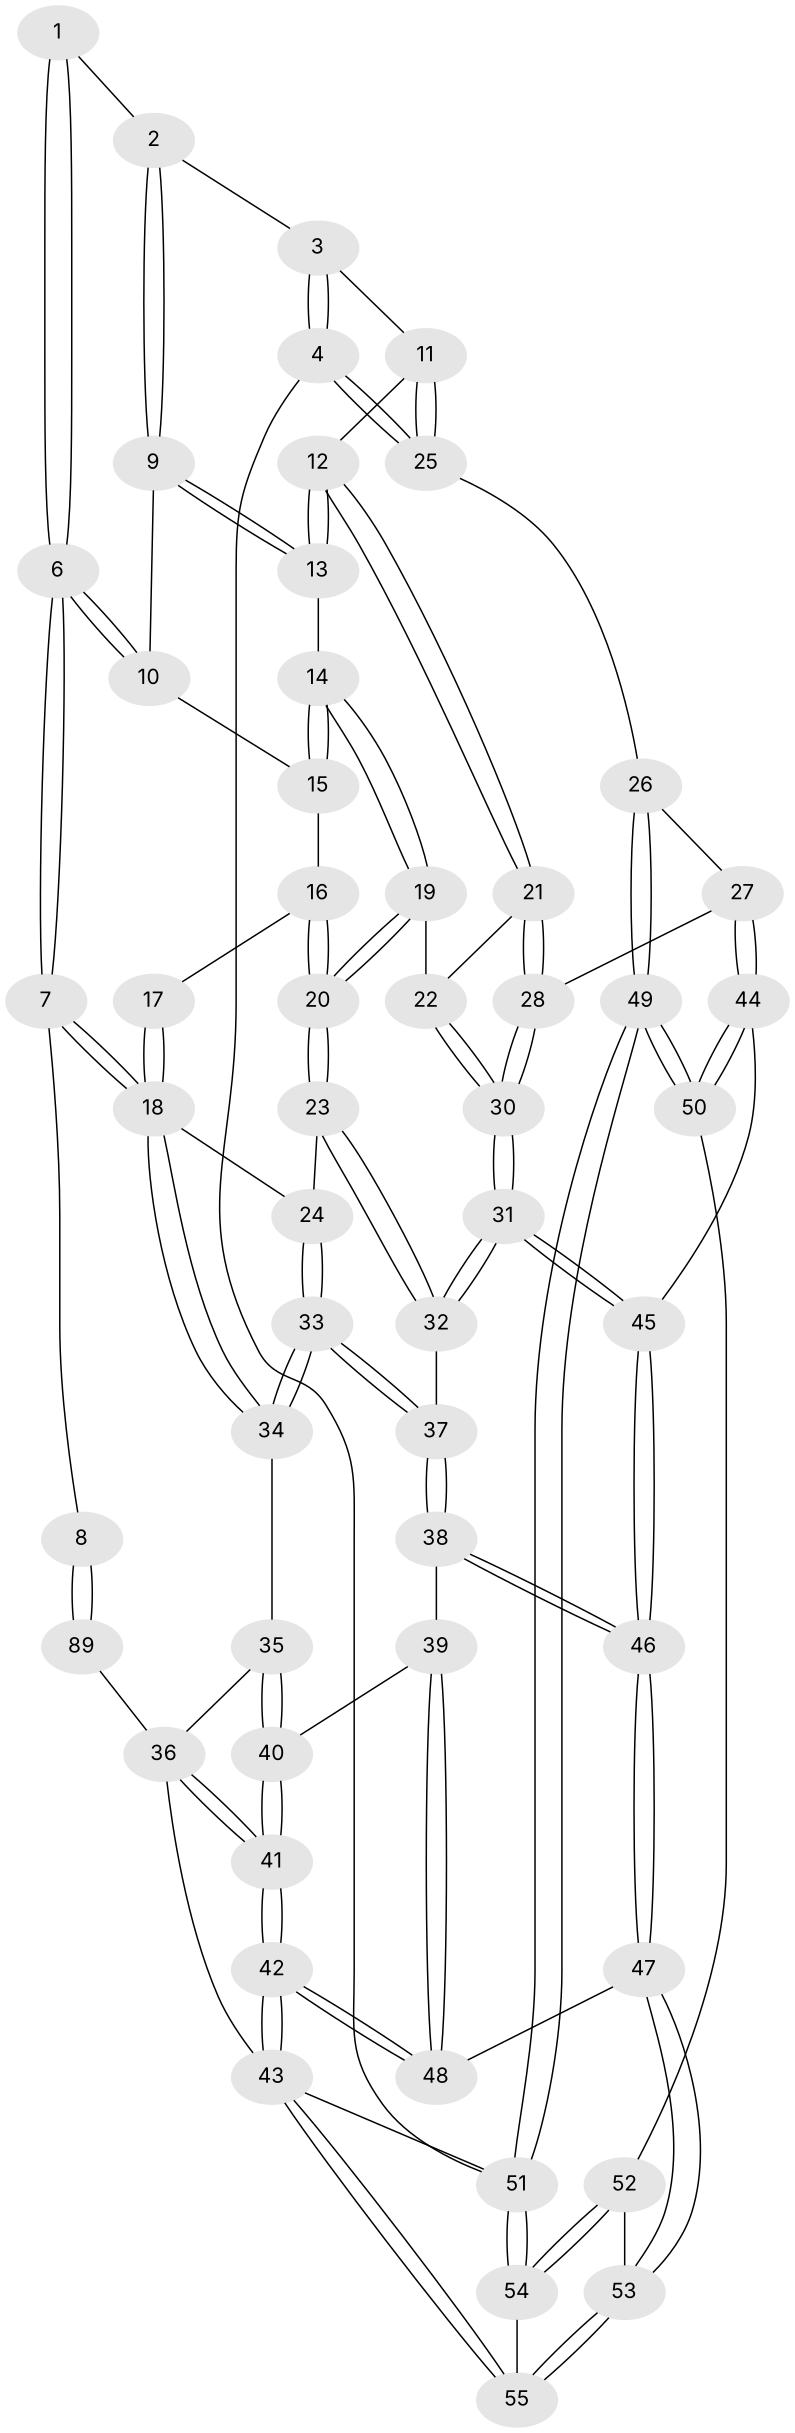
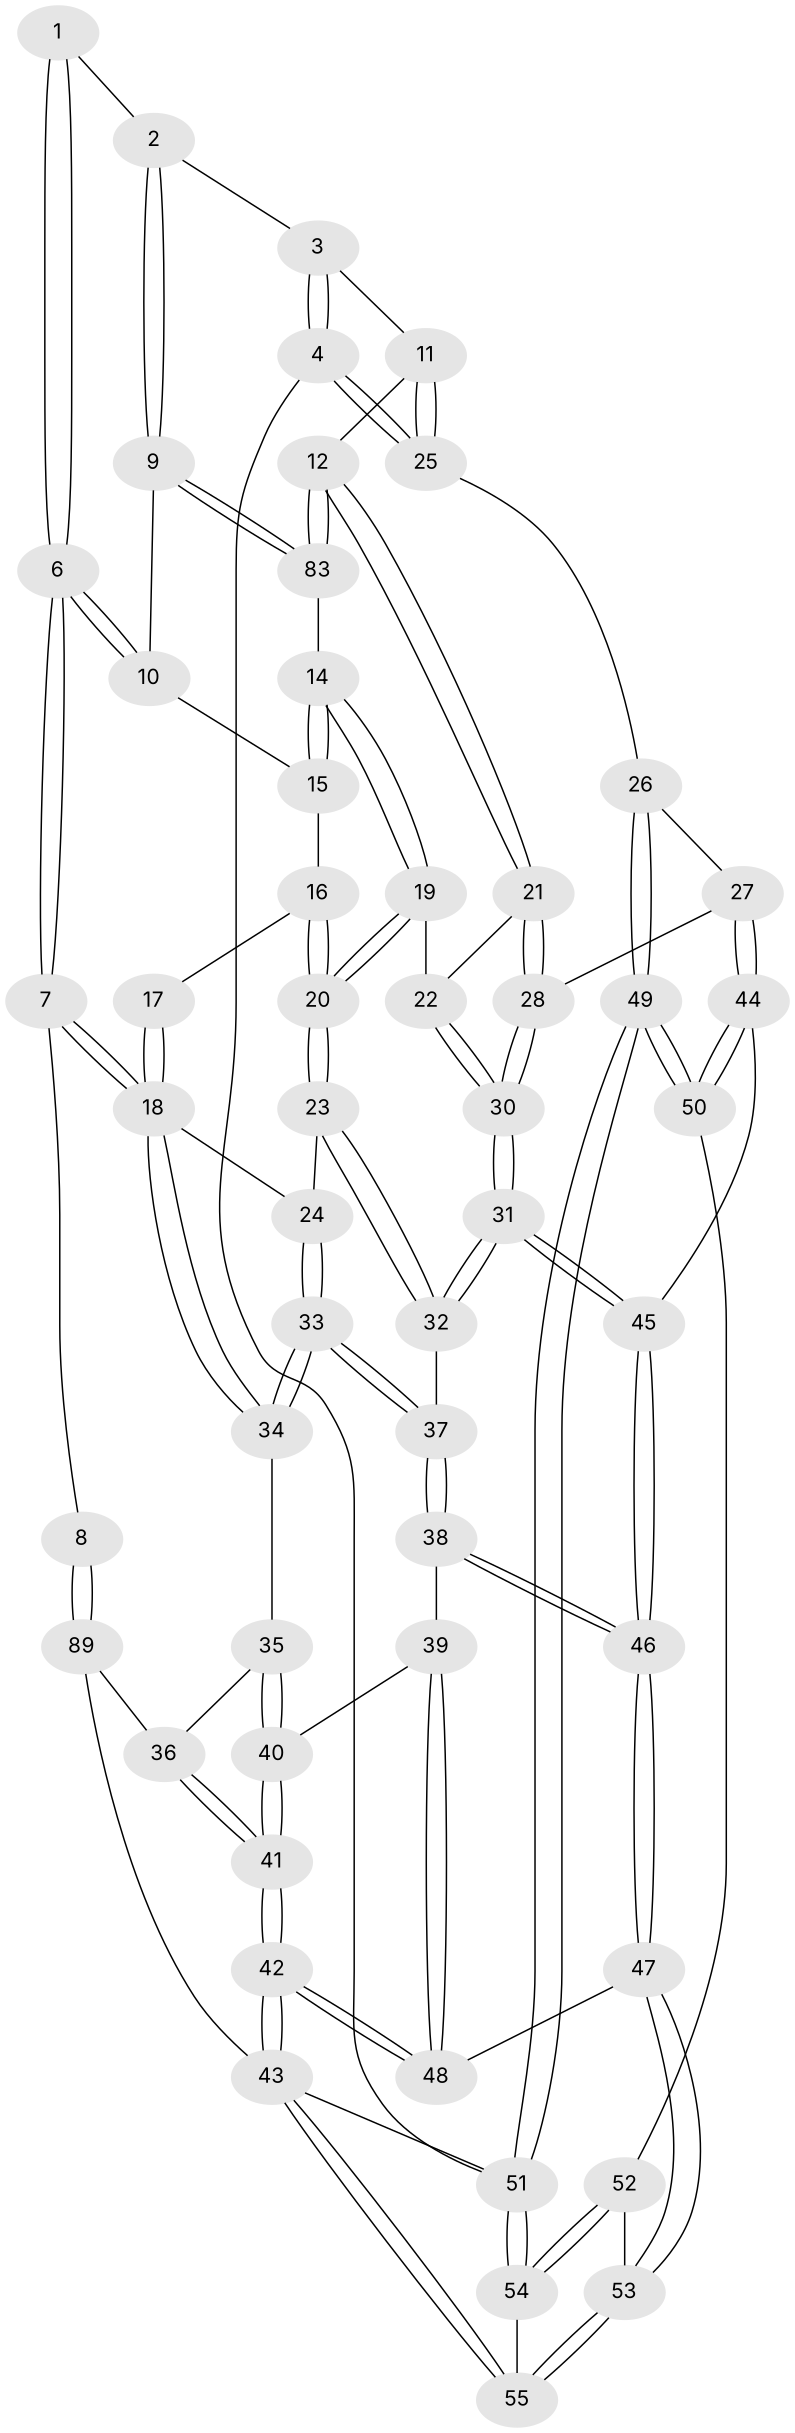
node "13": label "13" -> "83"
edge "36" -- "43": now "89" -- "43"
